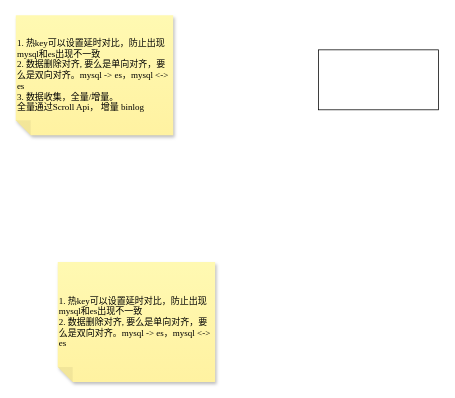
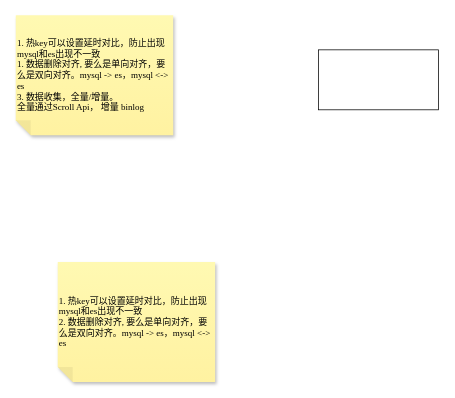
node "1. 热key可以设置延时对比，防止出现mysql和es出现不一致 2. 数据删除对齐, 要么是单向对齐，要么是双向对齐。mysql -> es，mysql <-> es 3. 数据收集，全量/增量。 全量通过Scroll Api， 增量 binlog": label "1. 热key可以设置延时对比，防止出现mysql和es出现不一致 2. 数据删除对齐, 要么是单向对齐，要么是双向对齐。mysql -> es，mysql <-> es 3. 数据收集，全量/增量。 全量通过Scroll Api， 增量 binlog" -> "1. 热key可以设置延时对比，防止出现mysql和es出现不一致 1. 数据删除对齐, 要么是单向对齐，要么是双向对齐。mysql -> es，mysql <-> es 3. 数据收集，全量/增量。 全量通过Scroll Api， 增量 binlog"
